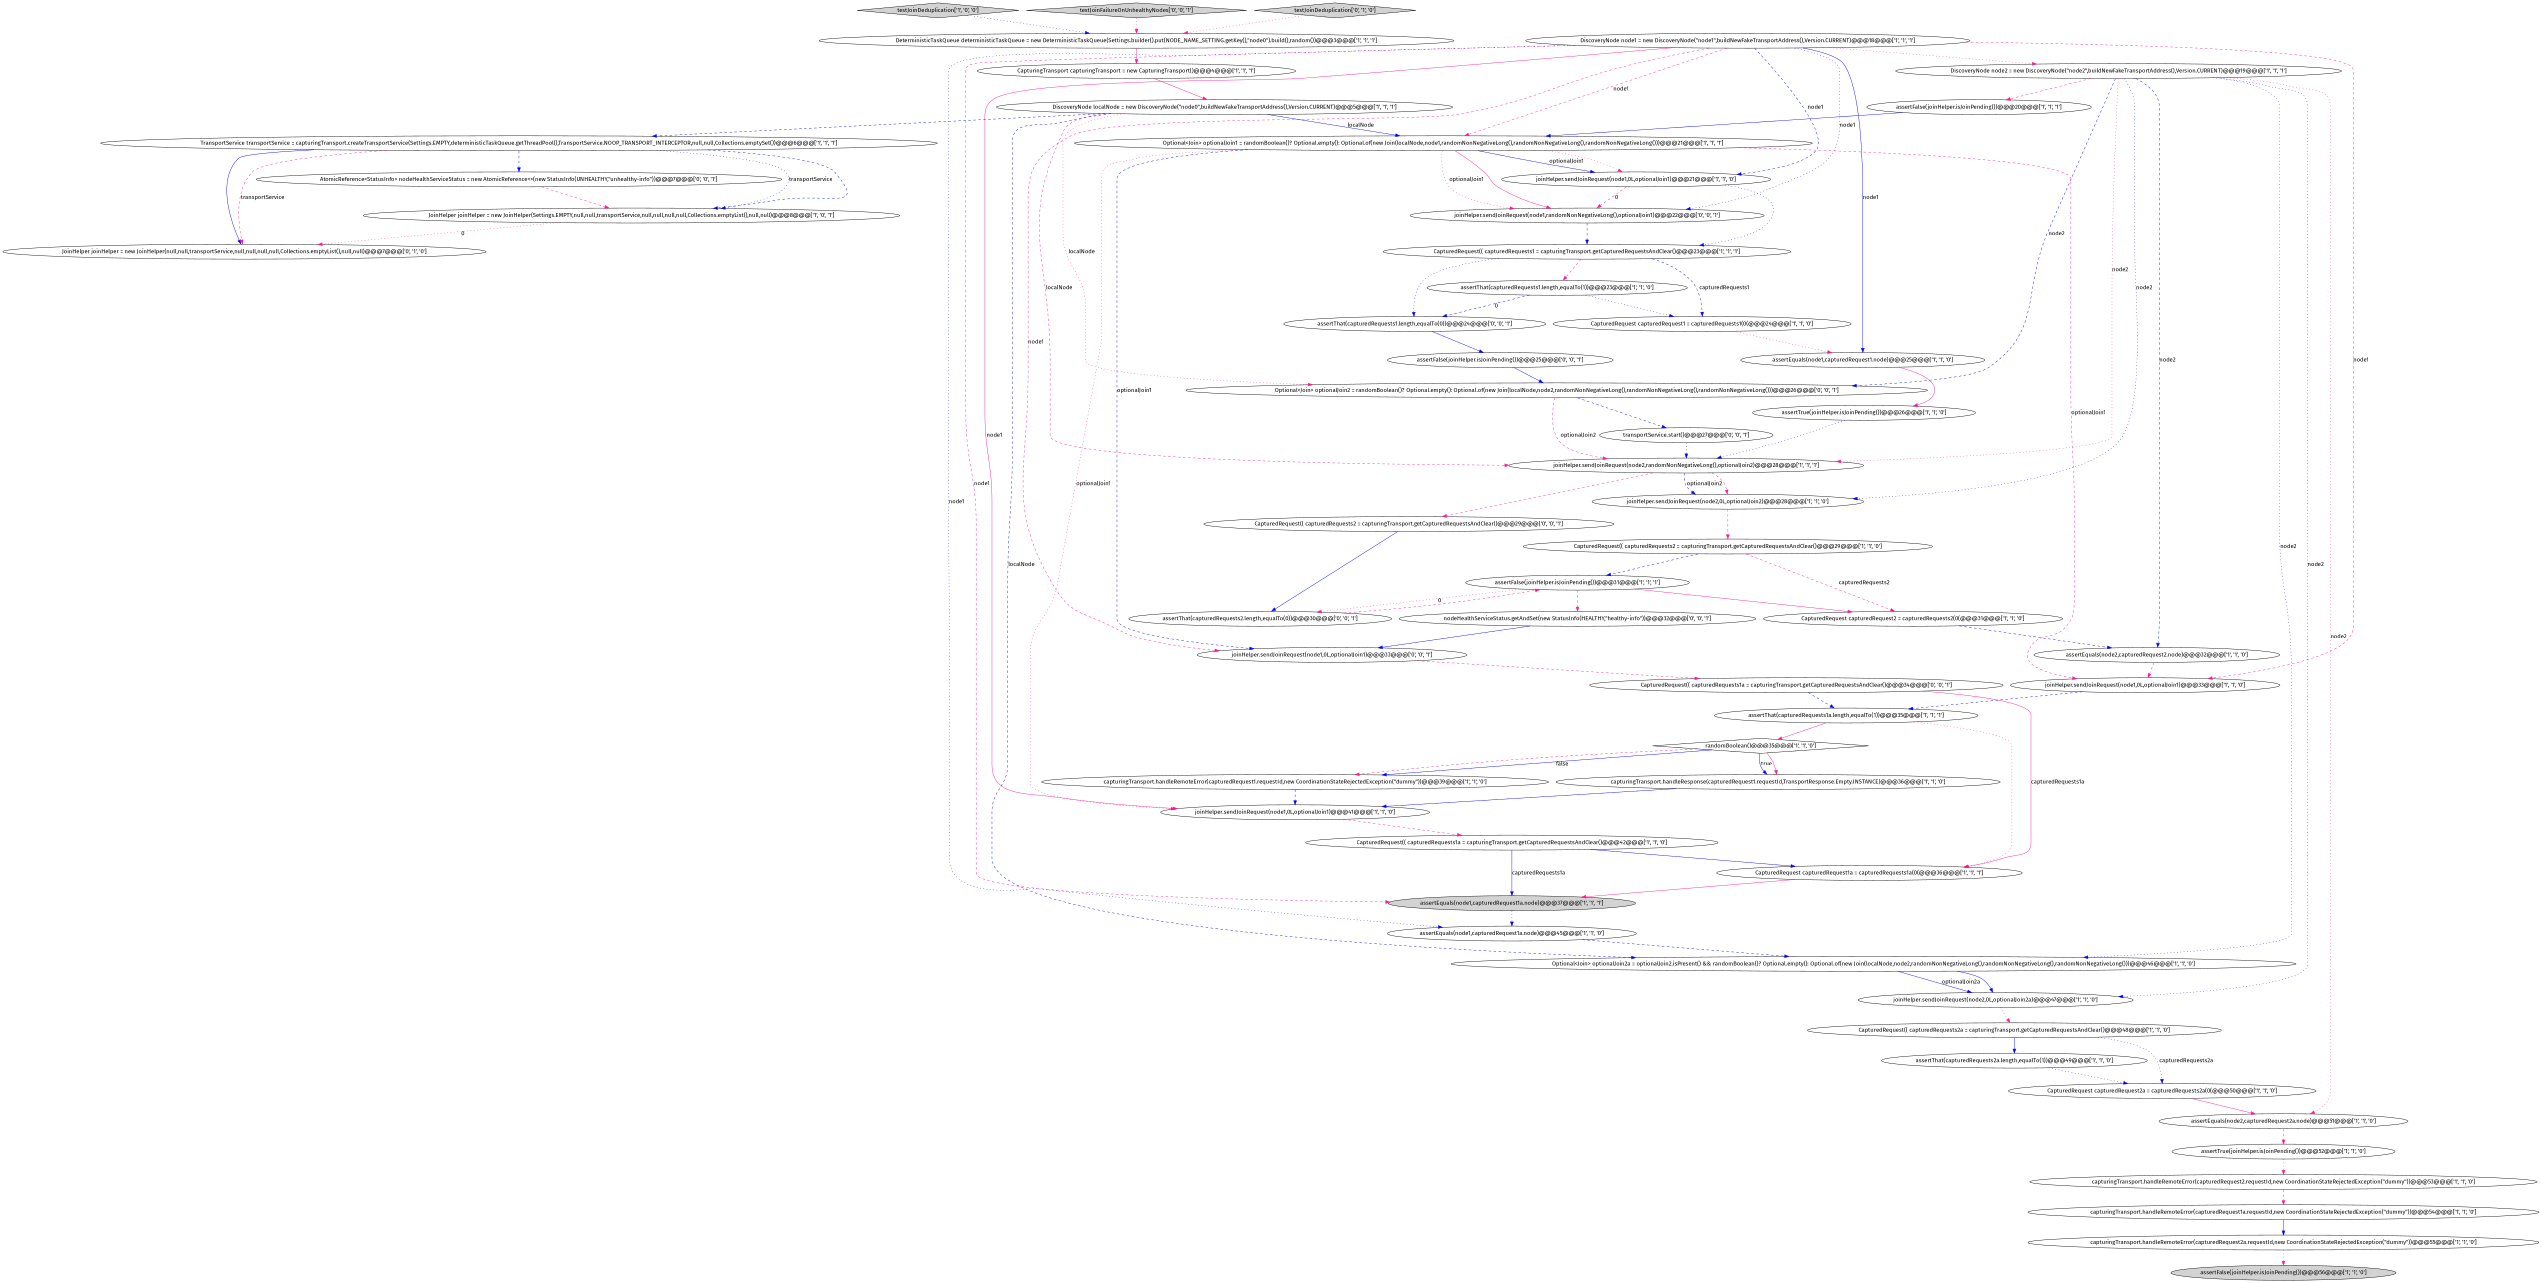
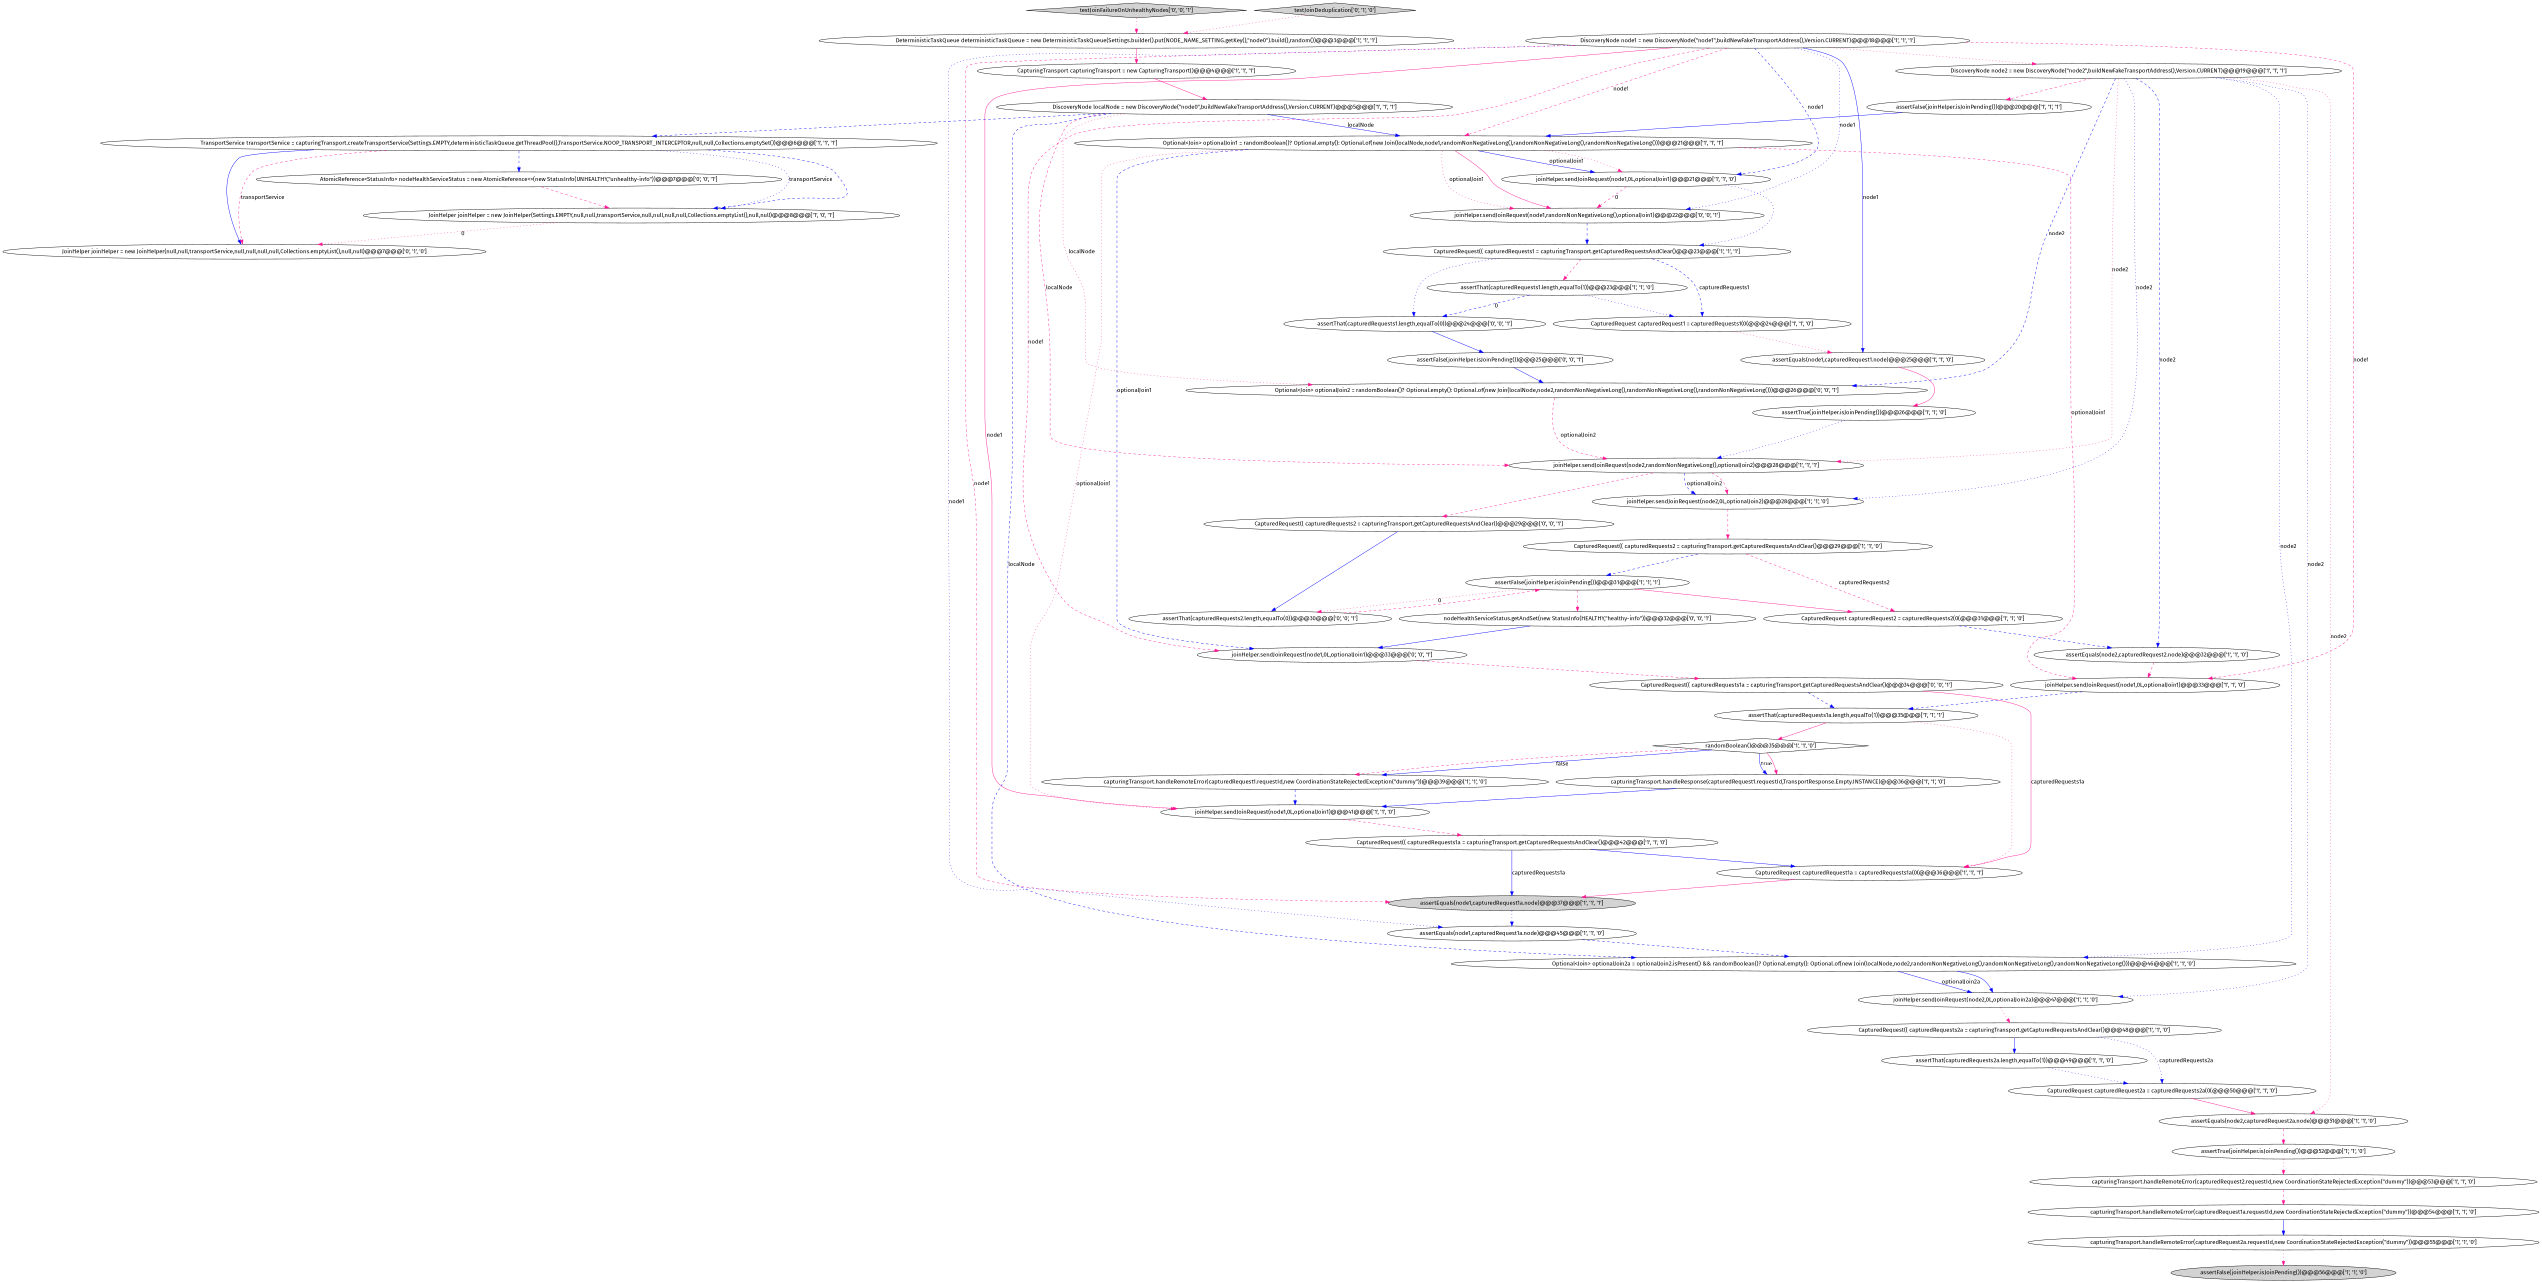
node "testJoinDeduplication['1', '0', '0']": removed
node "transportService.start()@@@27@@@['0', '0', '1']": removed
